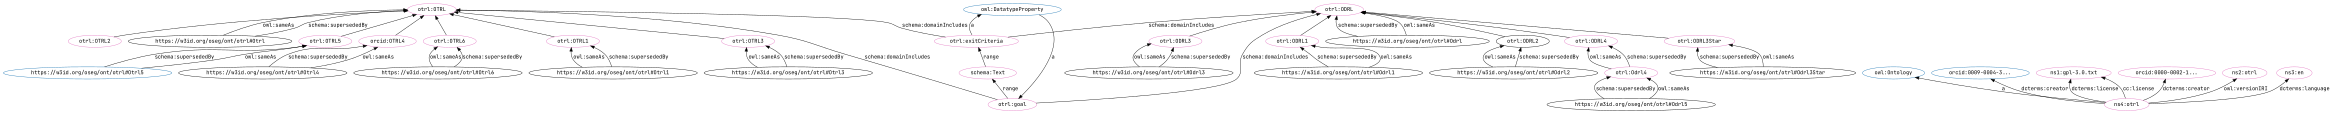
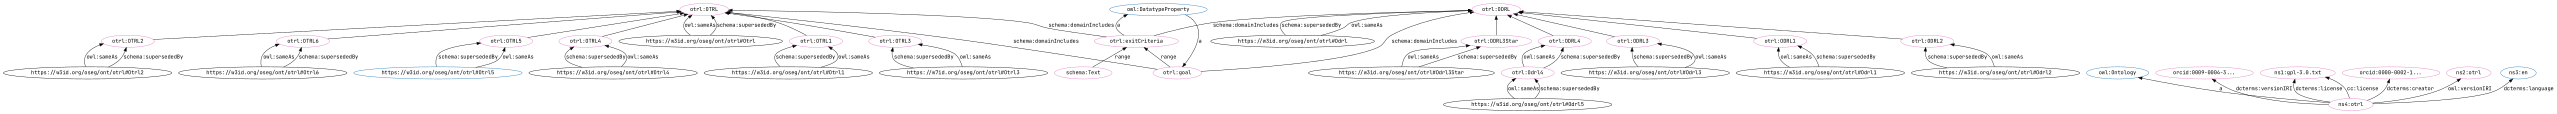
node "orcid:OTRL4": label "orcid:OTRL4" -> "otrl:OTRL4"
node "otrl:ODRL2": color black -> #e377c2
node "https://w3id.org/oseg/ont/otrl#Otrl2": added
node "https://w3id.org/oseg/ont/otrl#Otrl3": label "https://w3id.org/oseg/ont/otrl#Otrl3" -> "https://w7id.org/oseg/ont/otrl#Otrl3"
node "orcid:0009-0004-3...": color #1f77b4 -> #e377c2
node "ns3:en": color #e377c2 -> #1f77b4
edge "ns4:otrl" -> "orcid:0009-0004-3...": label "dcterms:creator" -> "dcterms:versionIRI"
edge "otrl:goal" -> "schema:Text": now "otrl:goal" -> "otrl:exitCriteria"
